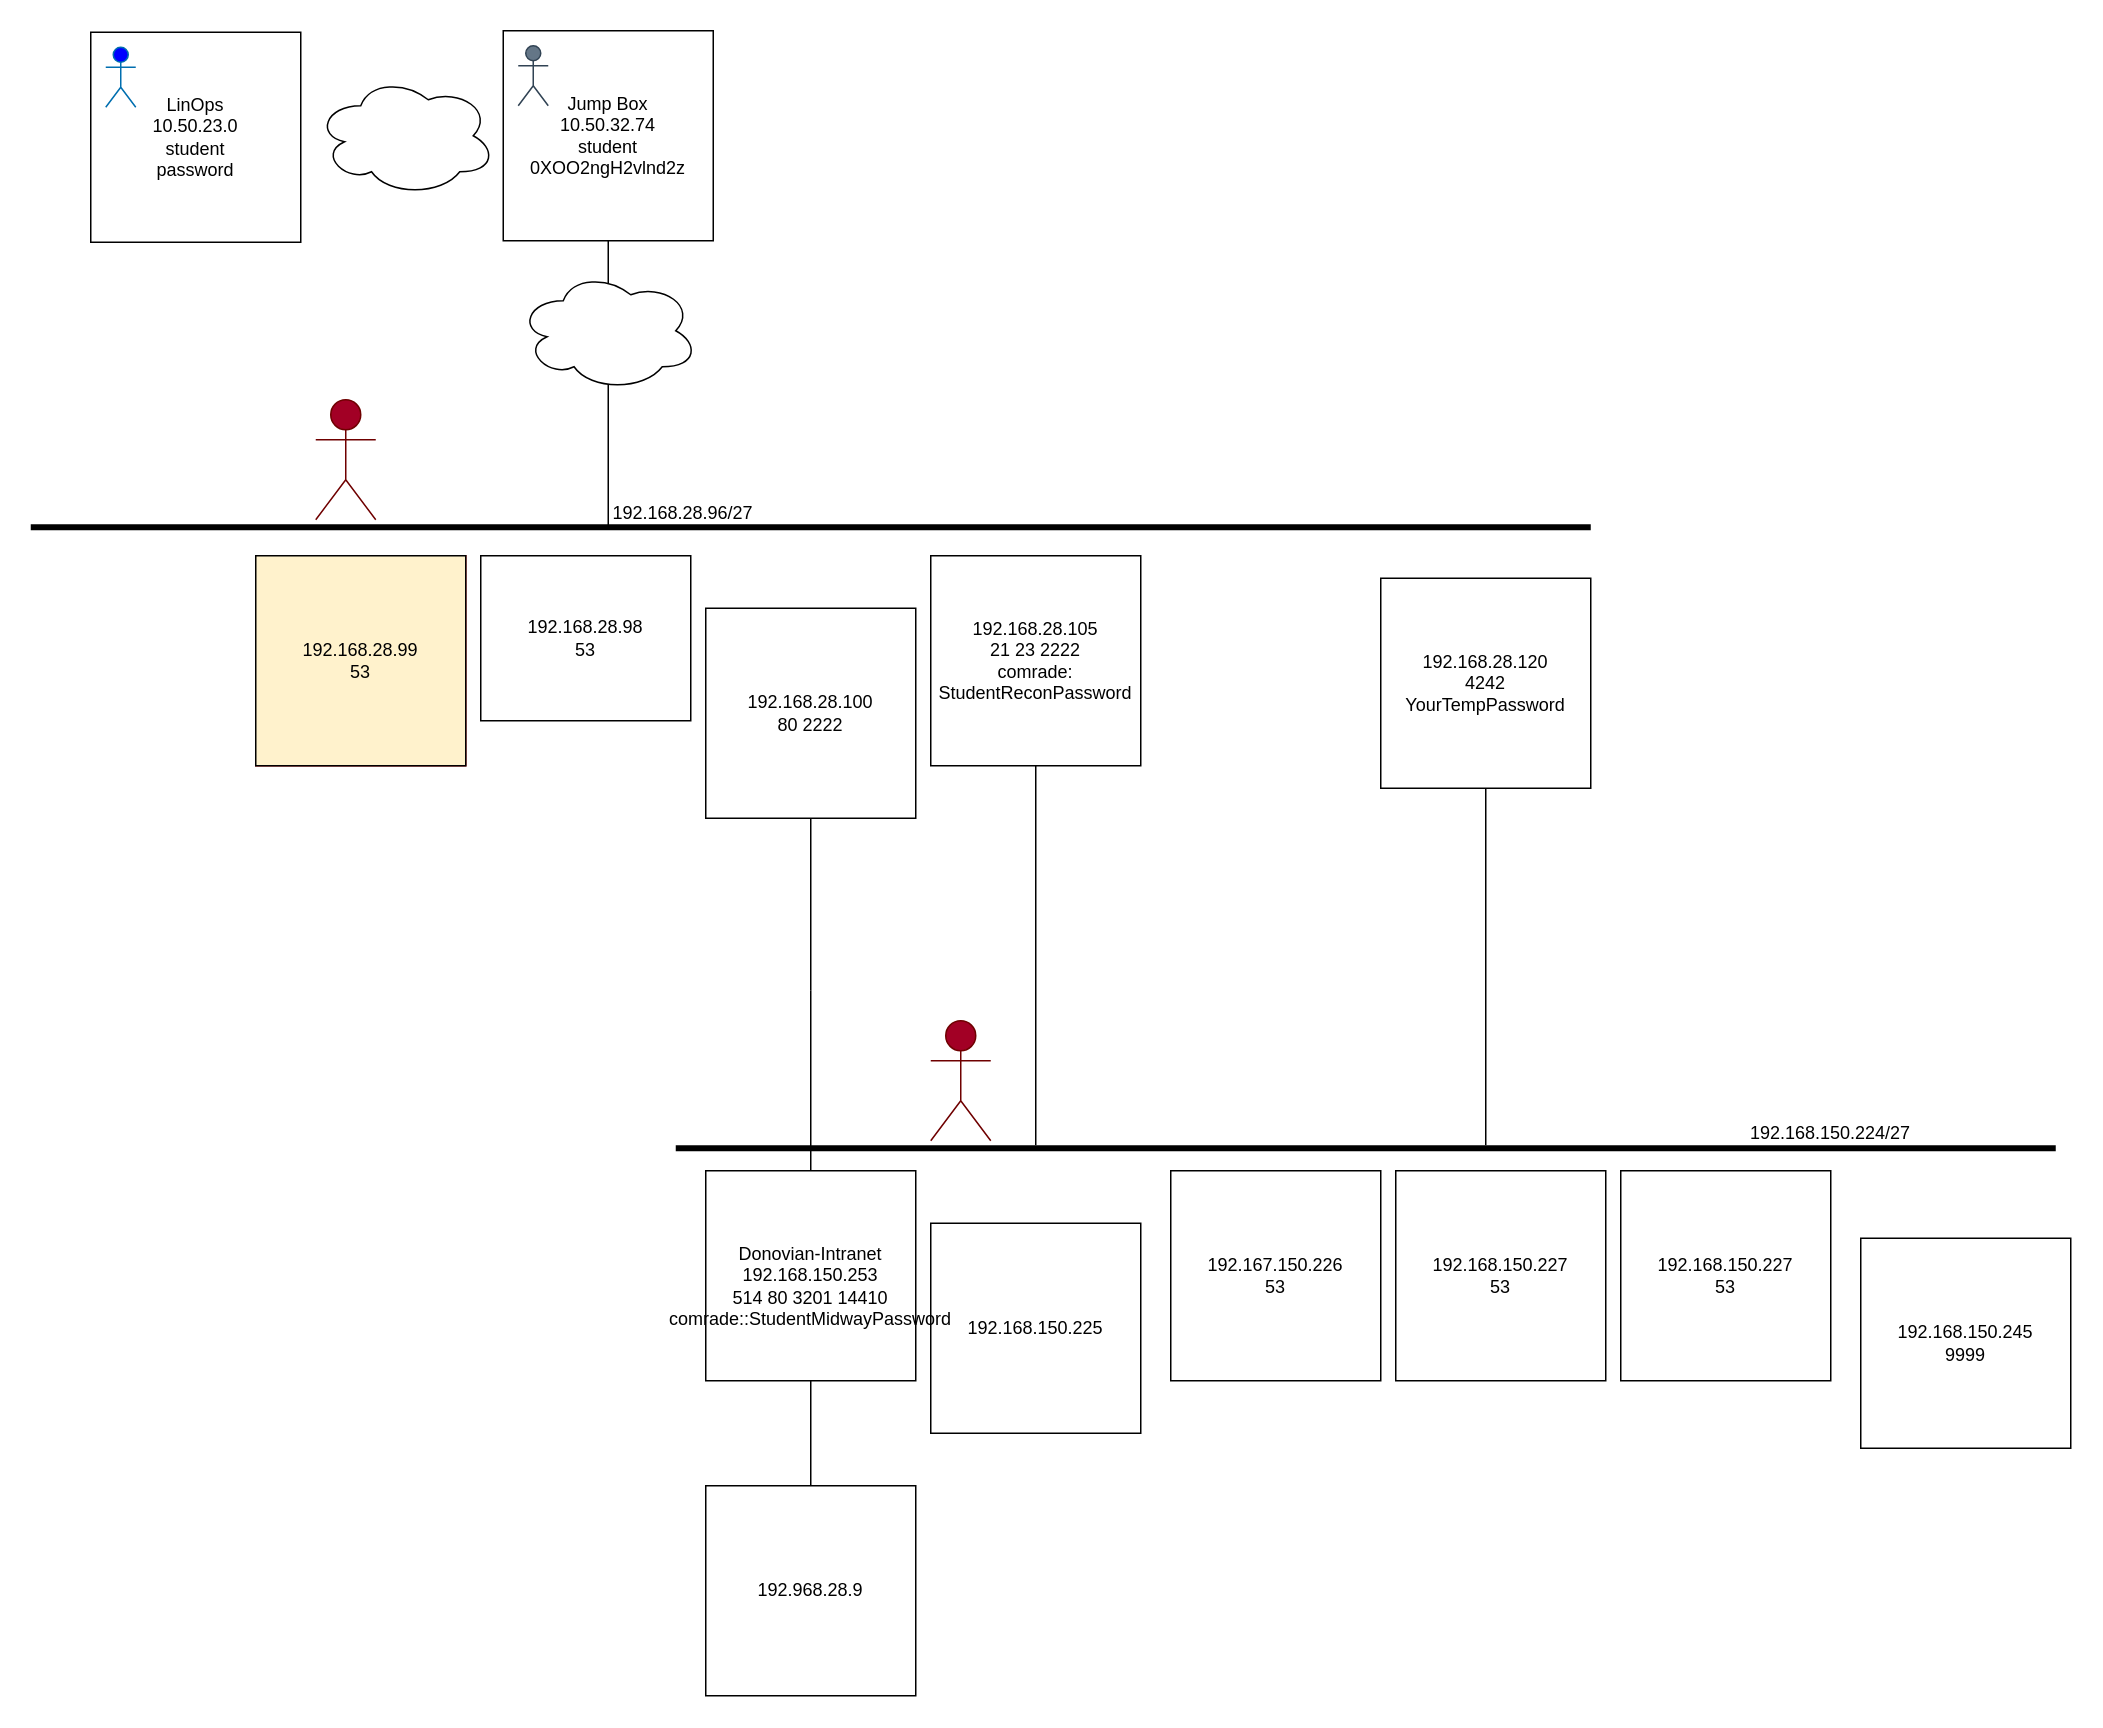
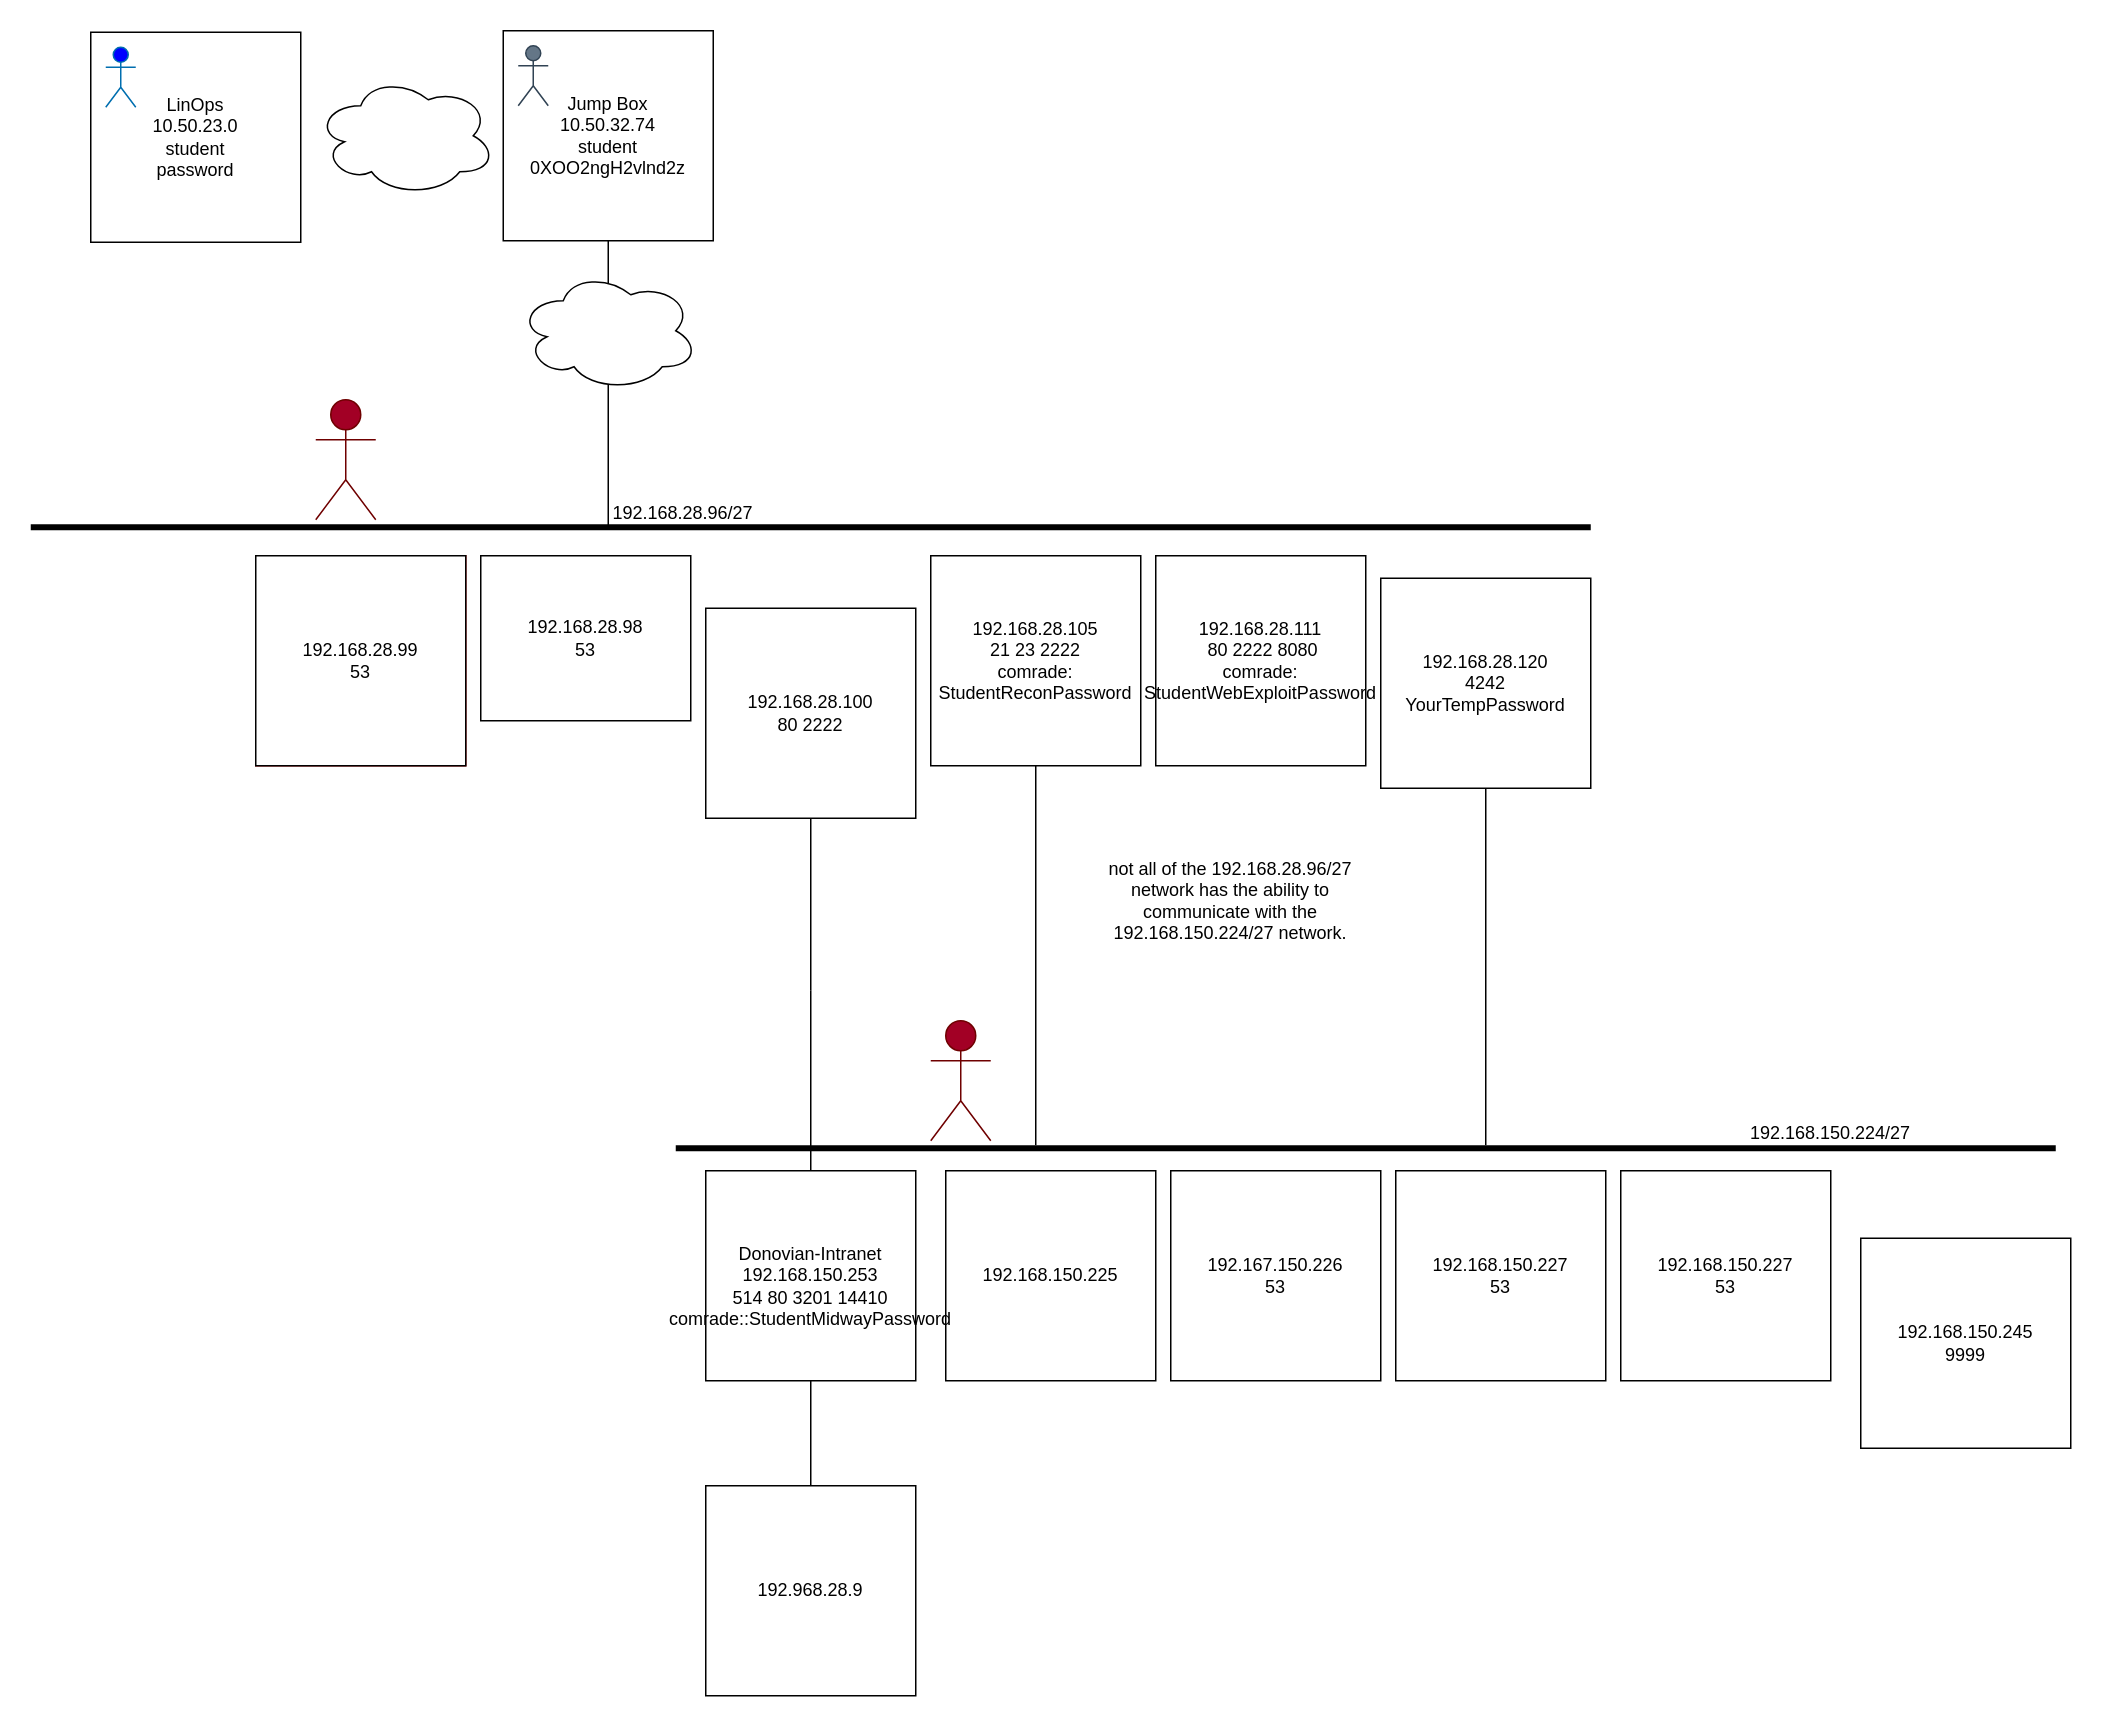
node "192.168.28.99 53": fillcolor #fff2cc -> #ffffff
node "192.168.28.111 80 2222 8080 comrade: StudentWebExploitPassword": added
node "not all of the 192.168.28.96/27 network has the ability to communicate with the 192.168.150.224/27 network.": added
node "192.168.150.225": moved (1036, 1328) -> (1051, 1276)
